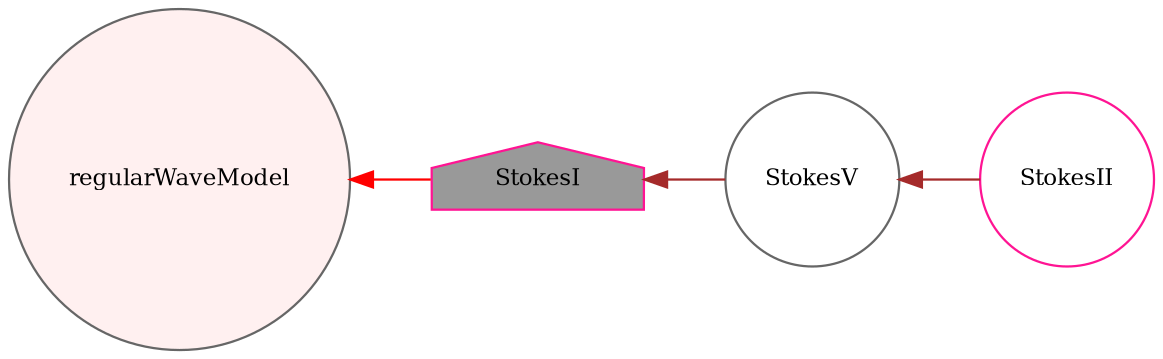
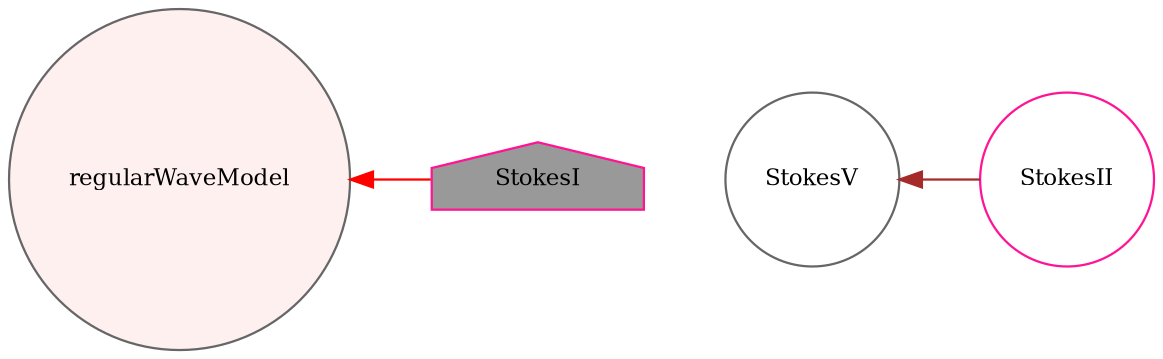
edge "StokesV" -> "StokesI": removed
